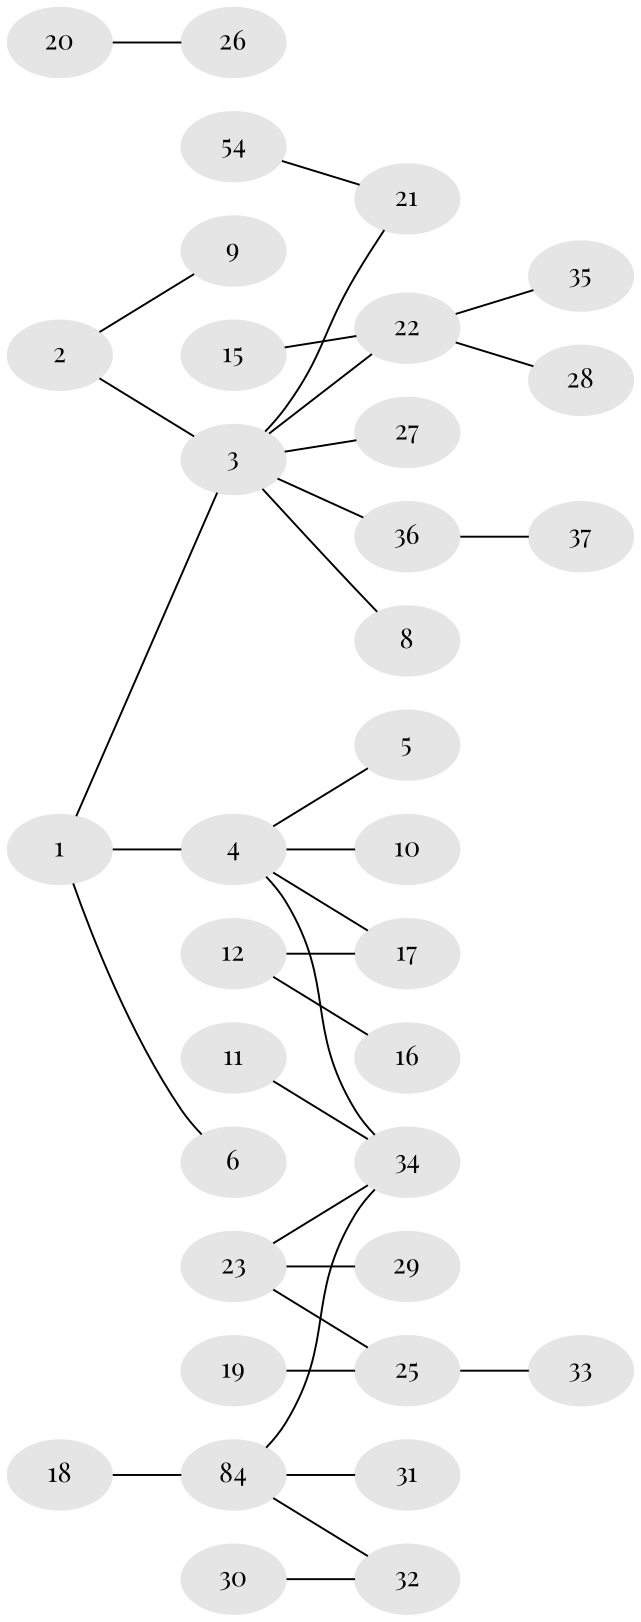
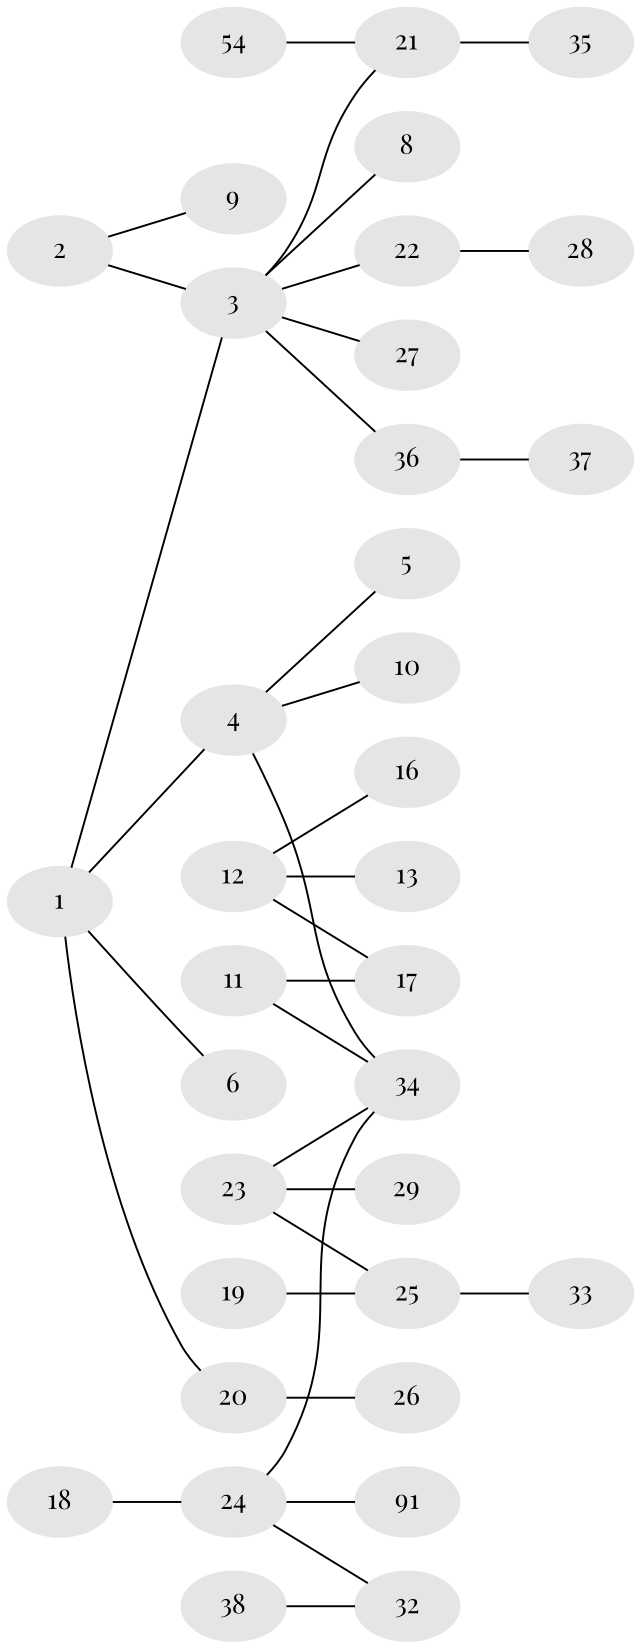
edge "35" -- "22": now "35" -- "21"
node "15": removed
node "13": added
edge "4" -- "17": now "11" -- "17"
edge "1" -- "20": added
node "84": label "84" -> "24"
node "31": label "31" -> "91"
node "30": label "30" -> "38"
